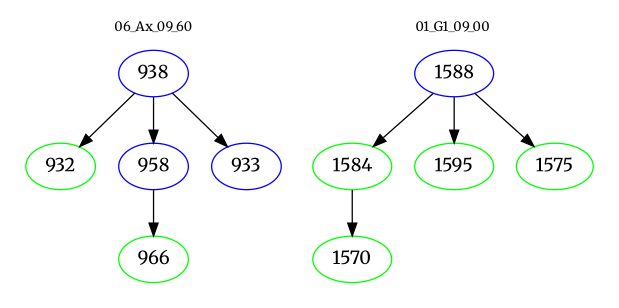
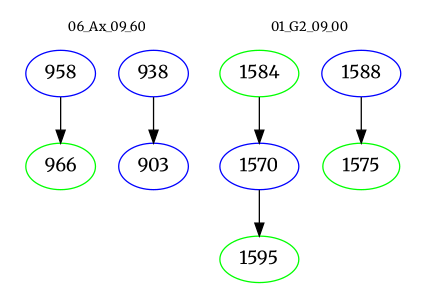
cluster "01_G1_09_00": label "01_G1_09_00" -> "01_G2_09_00"
edge "938" -> "958": removed
edge "1588" -> "1595": now "1570" -> "1595"
edge "1588" -> "1584": removed
node "932": removed
node "933": label "933" -> "903"
node "1570": color green -> blue
